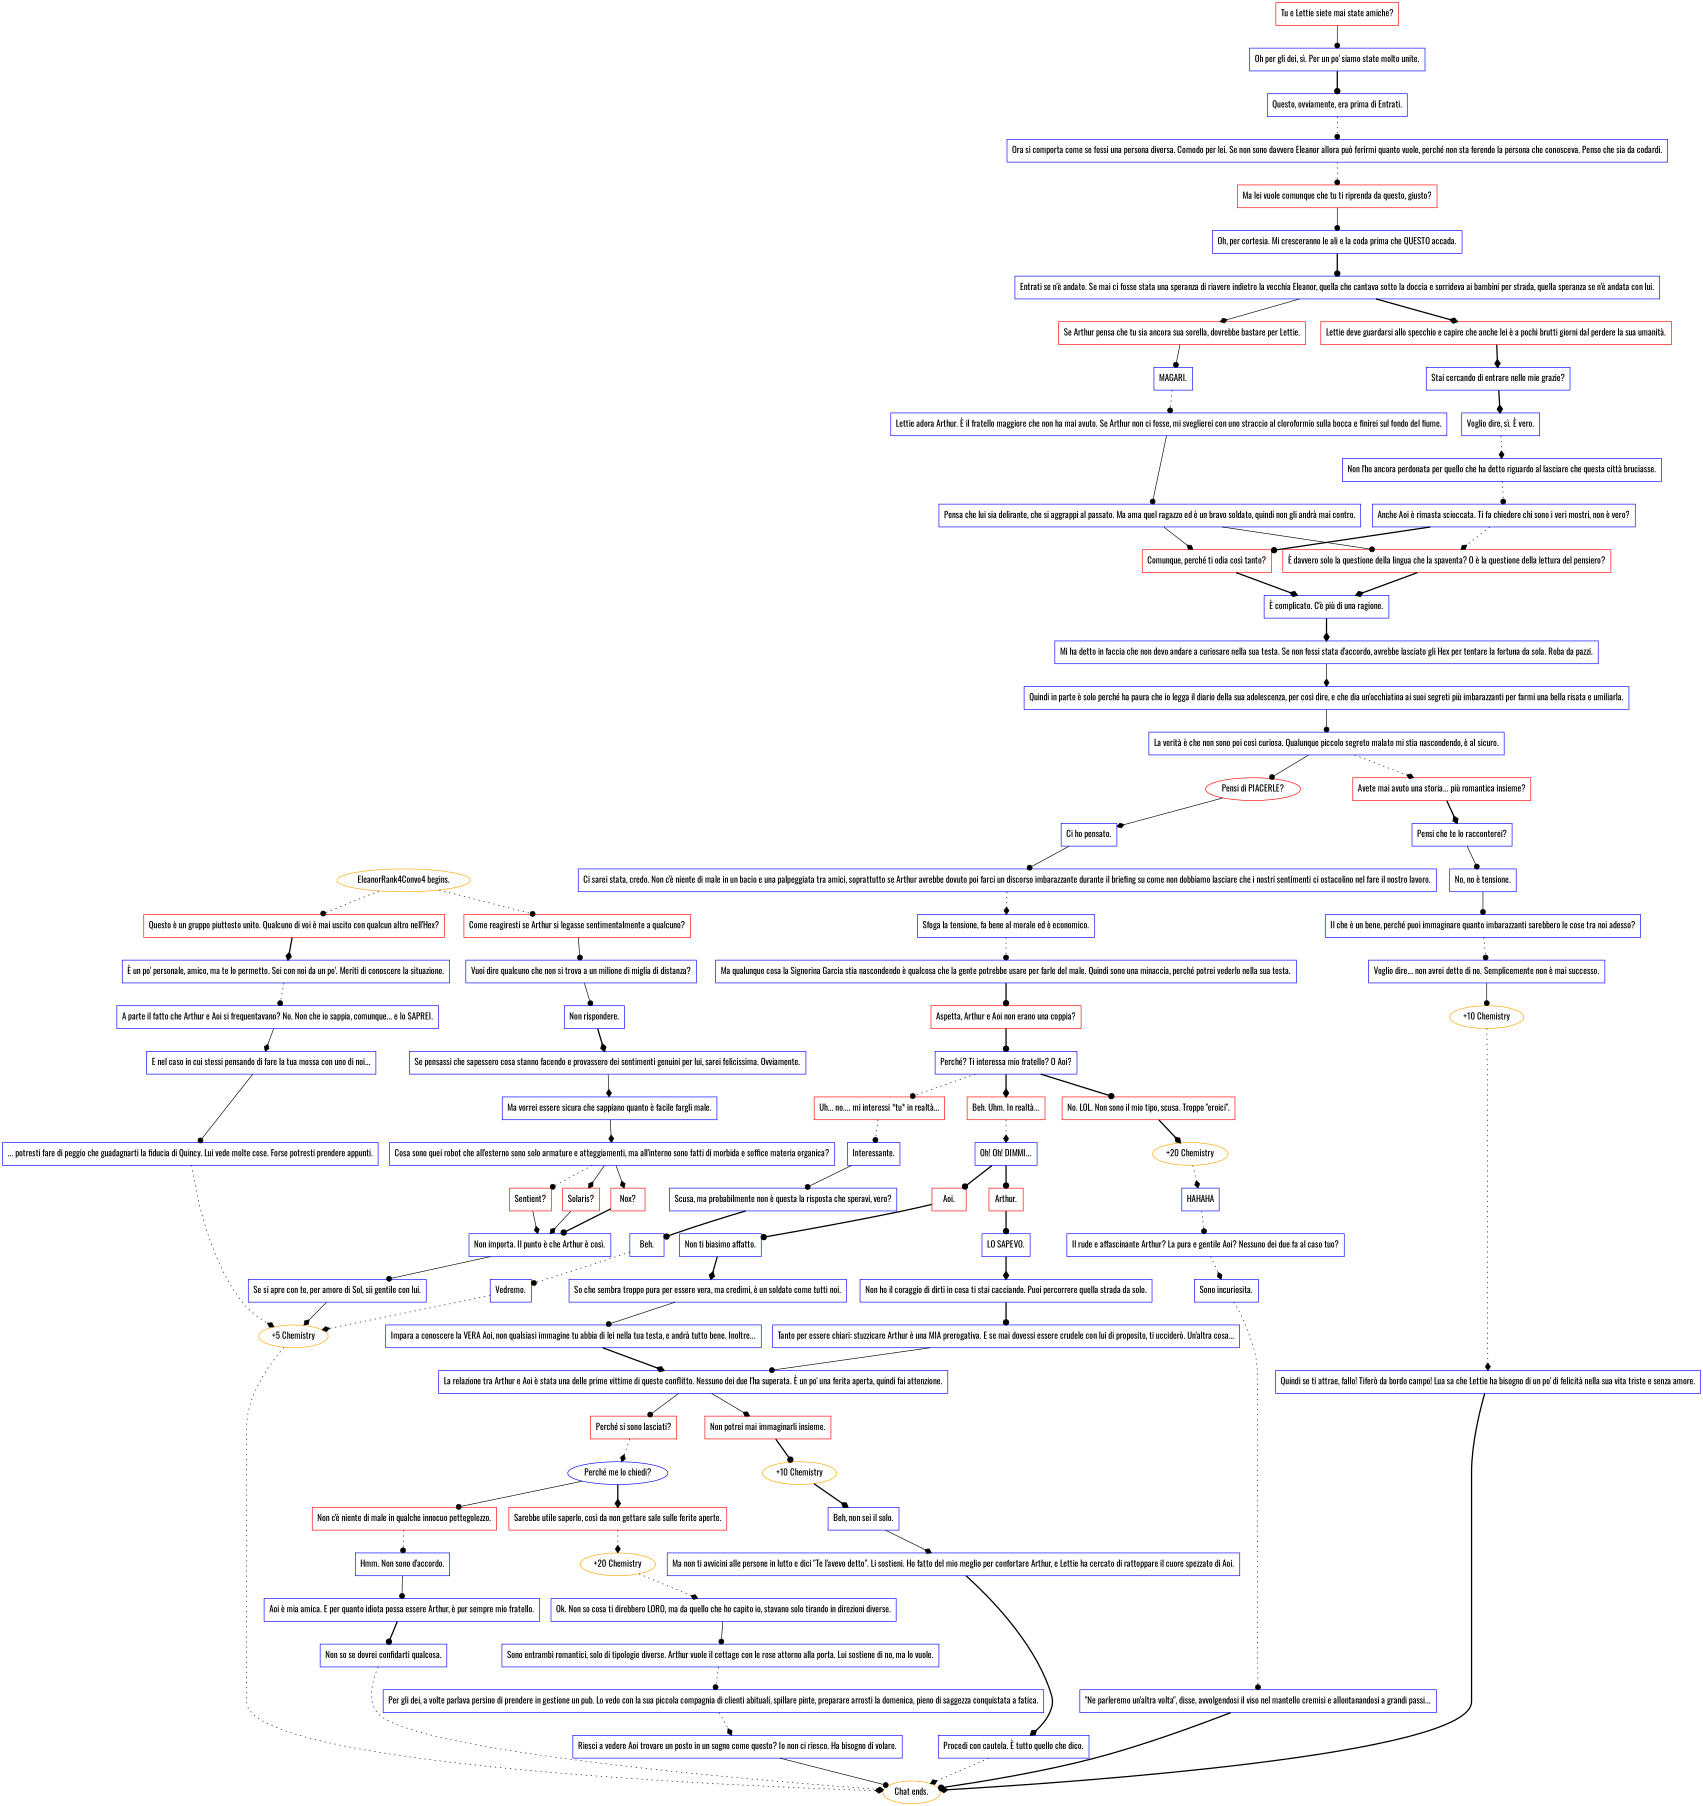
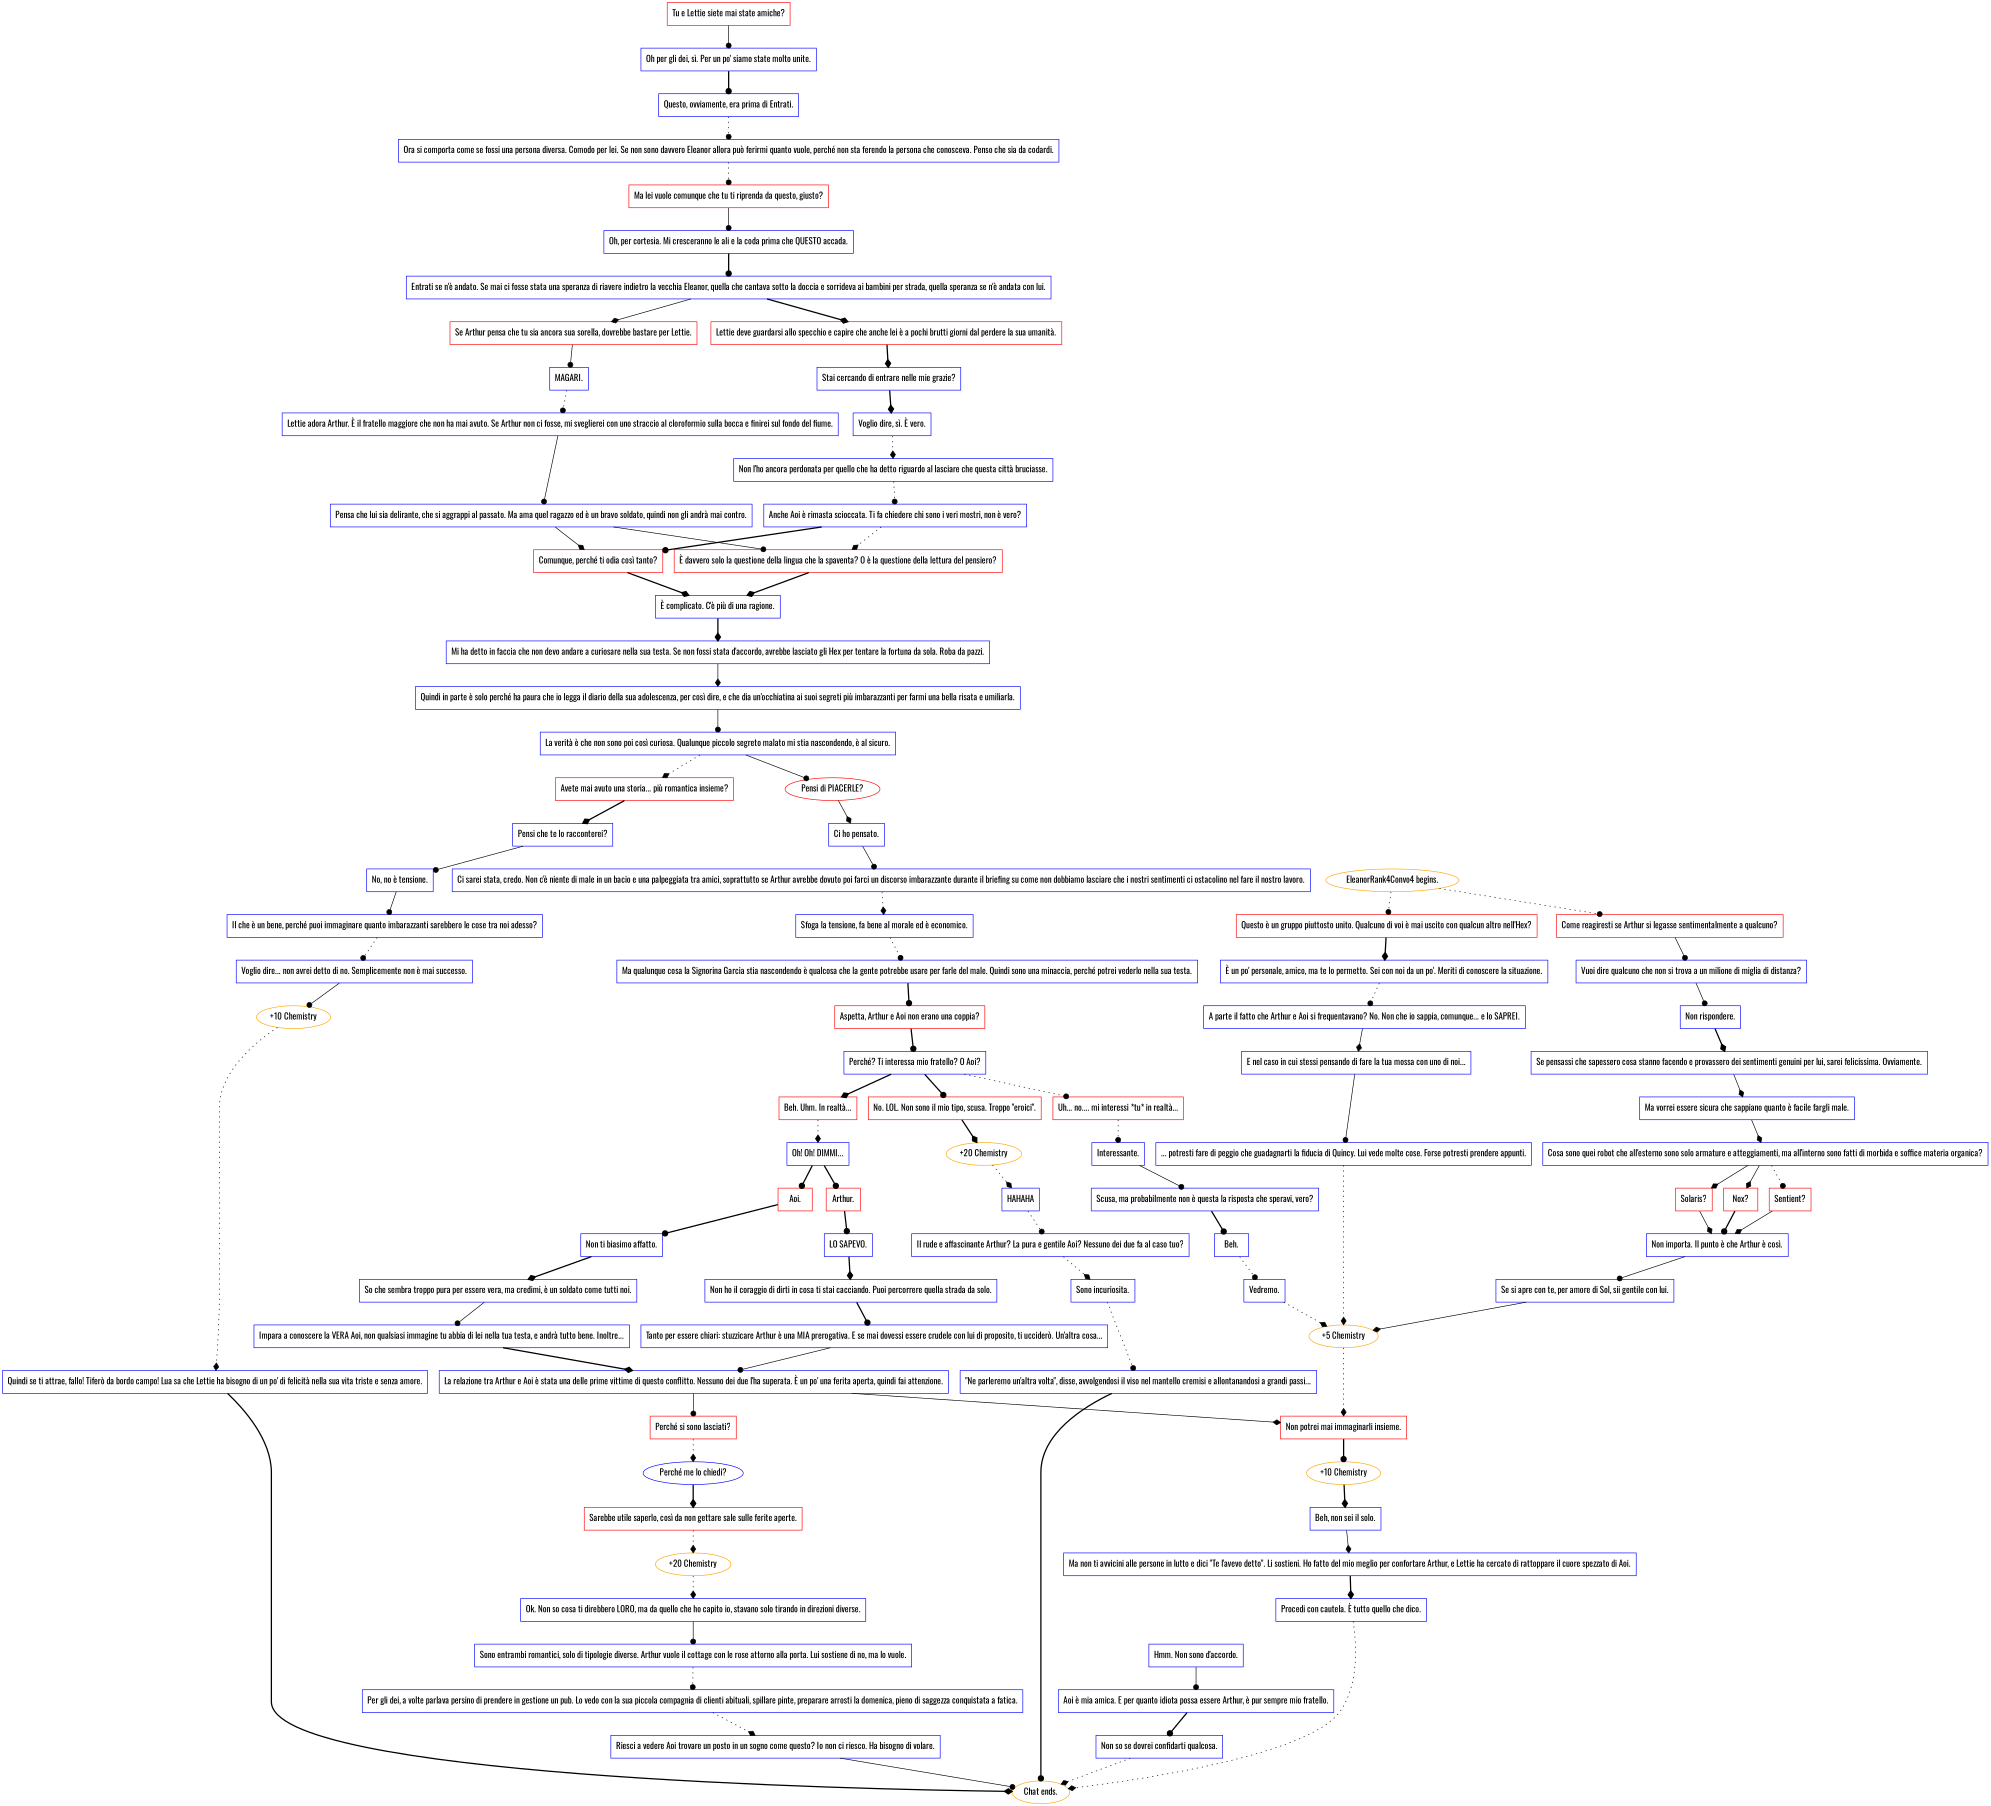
node "Non c'è niente di male in qualche innocuo pettegolezzo.": removed
edge "+5 Chemistry" -> "Chat ends.": now "+5 Chemistry" -> "Non potrei mai immaginarli insieme."
